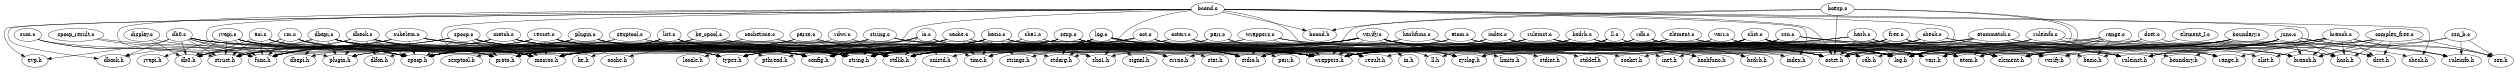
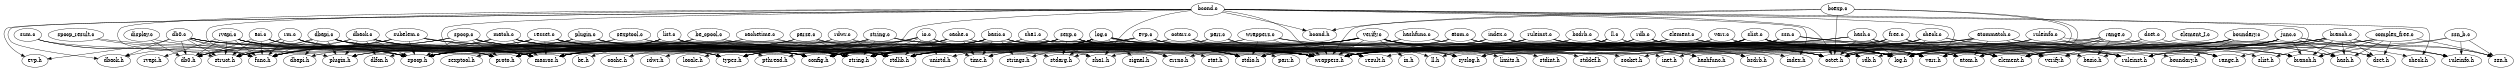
node "oct.c": label "oct.c" -> "evp.c"
edge "bsdrb.c" -> "wrappers.h": now "bcond.h" -> "wrappers.h"
node "rdwr.h": added
